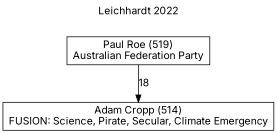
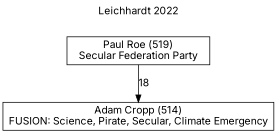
node "Paul Roe (519) Australian Federation Party": label "Paul Roe (519) Australian Federation Party" -> "Paul Roe (519) Secular Federation Party"
